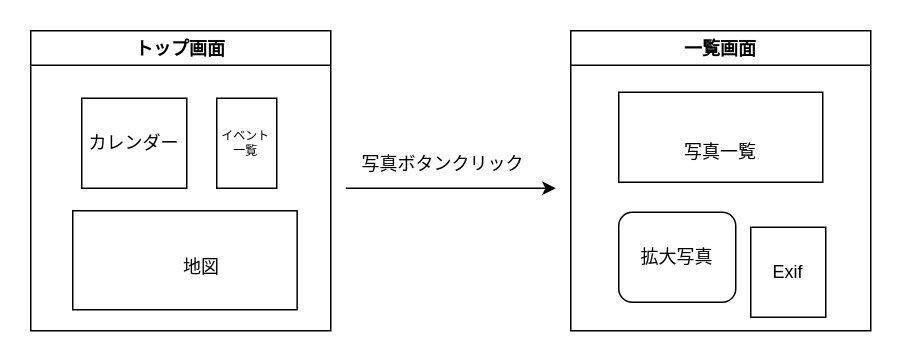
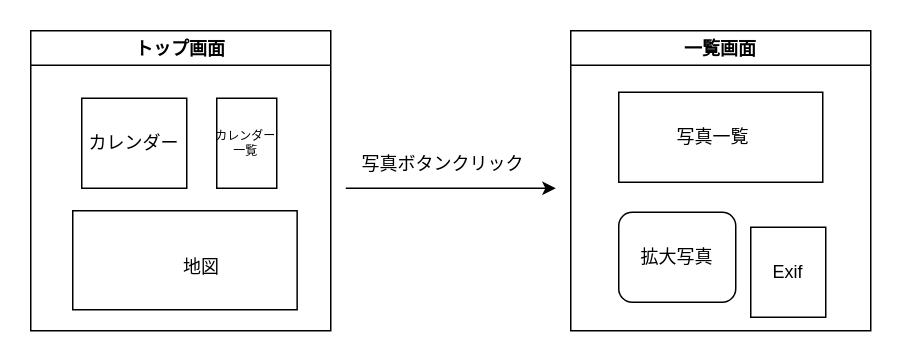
node "イベント一覧": label "イベント一覧" -> "カレンダー一覧"
node "写真一覧": moved (721, 152) -> (713, 137)
